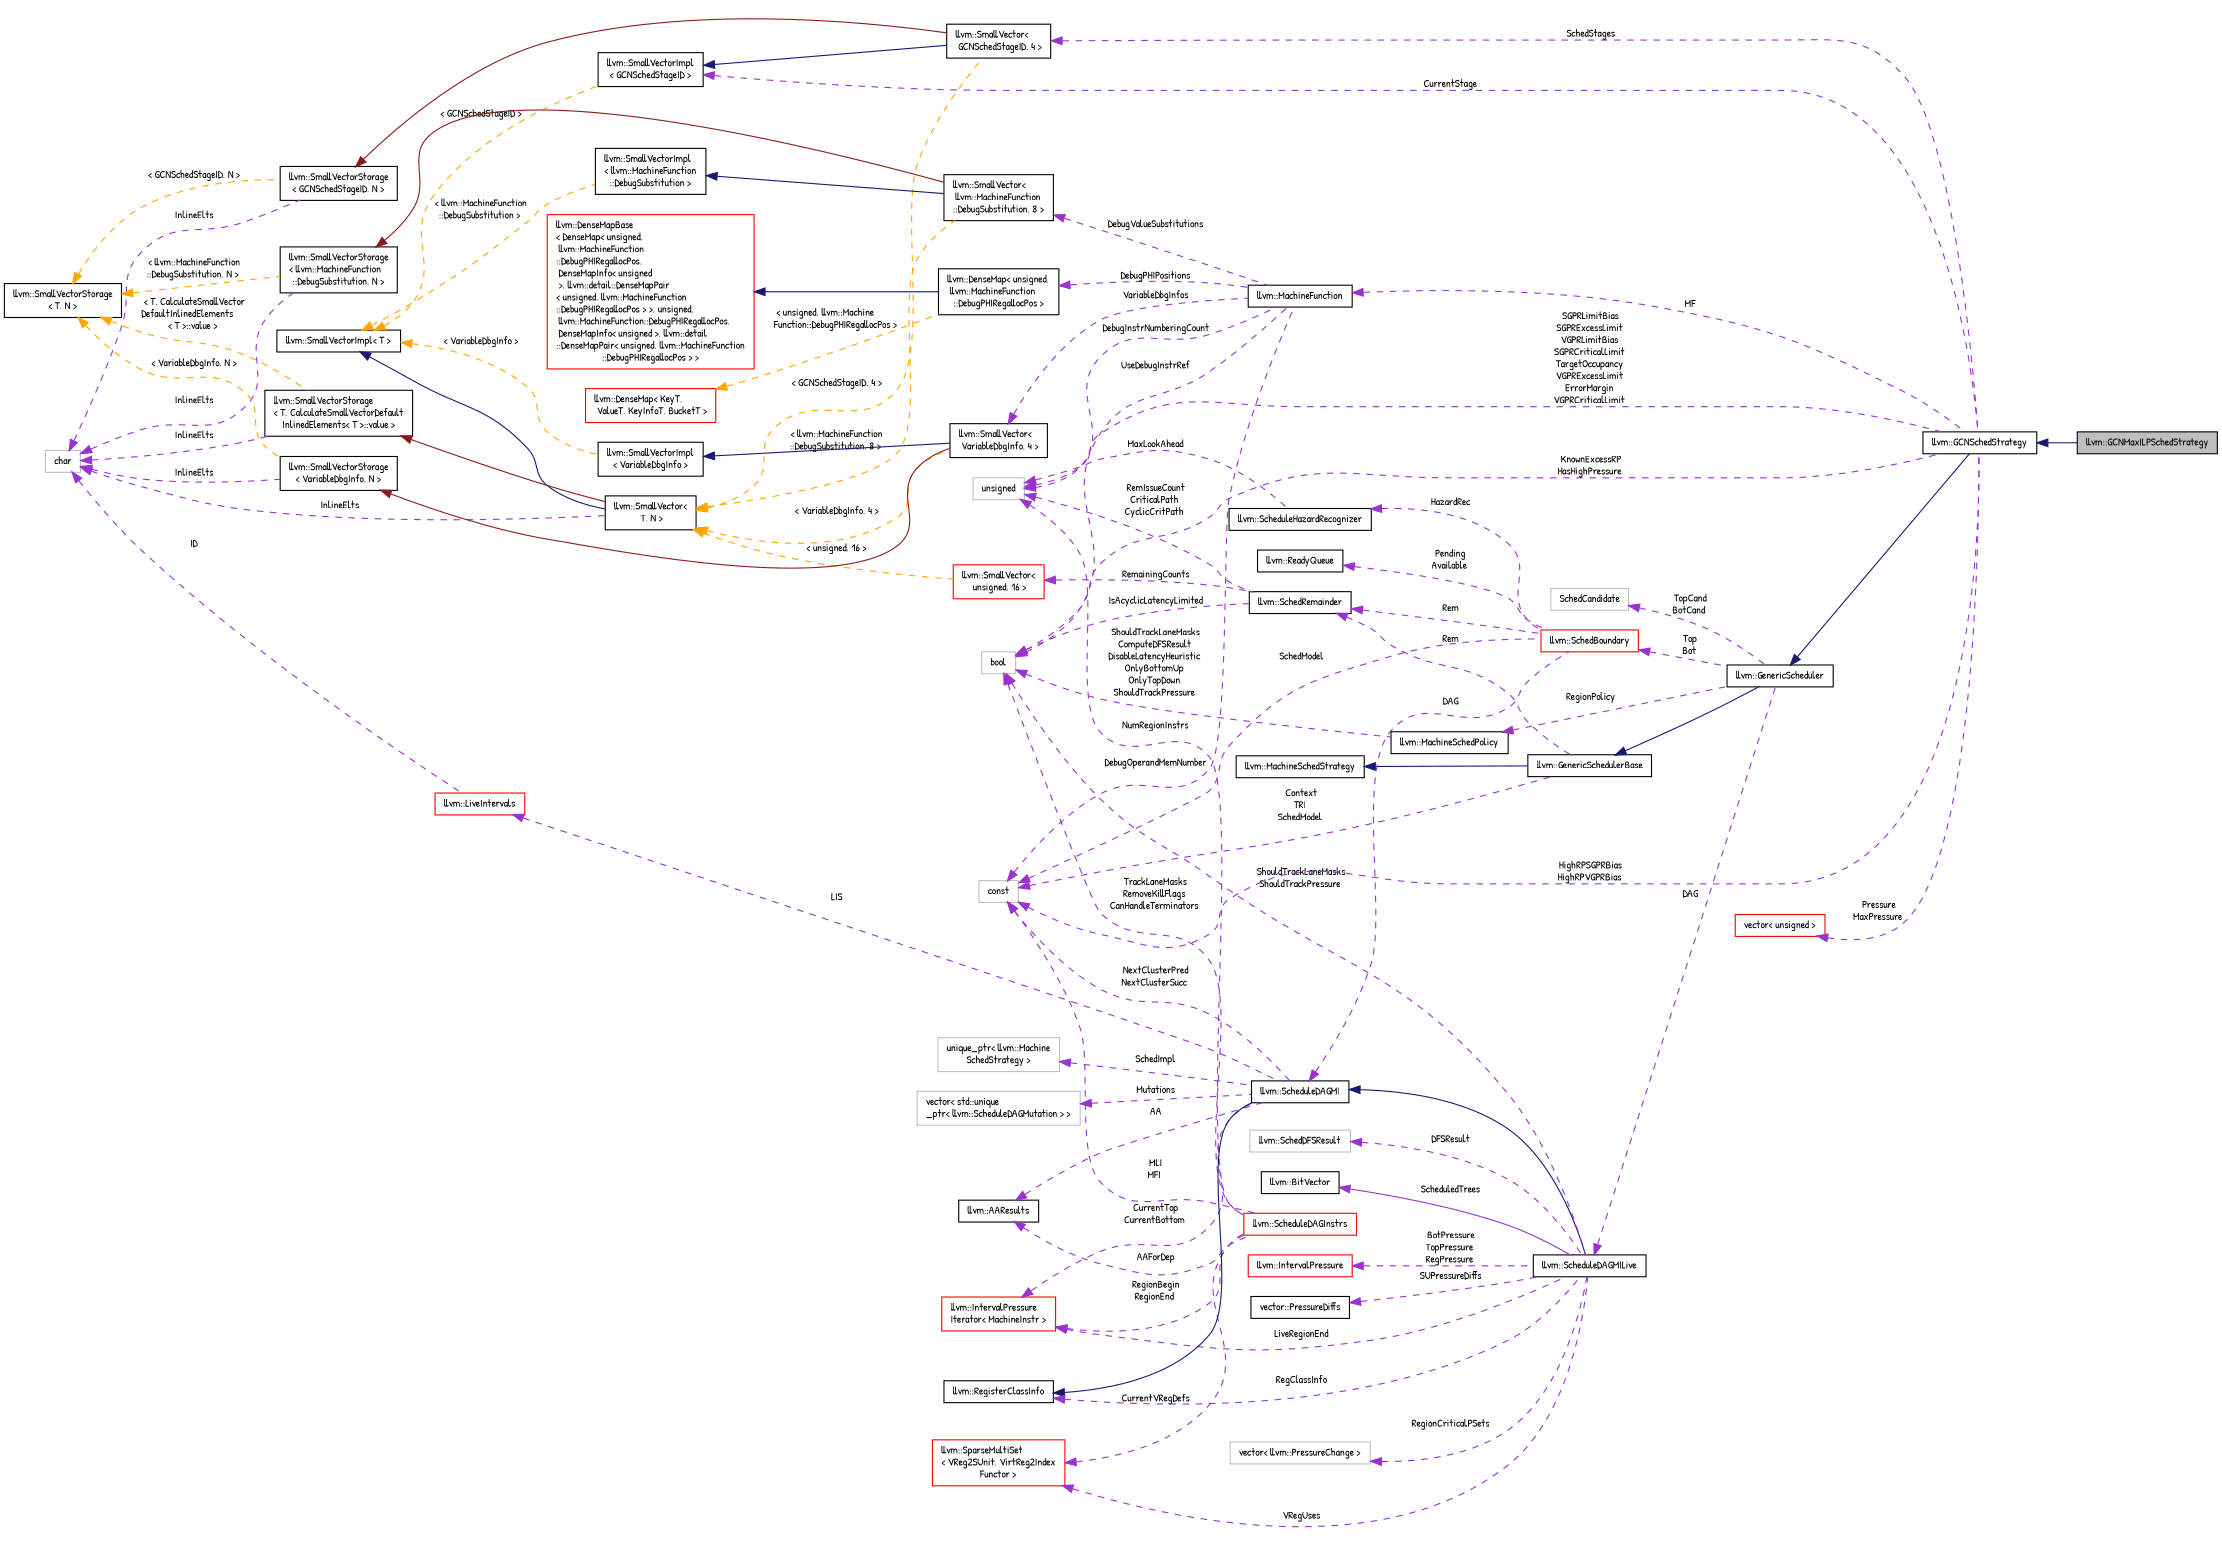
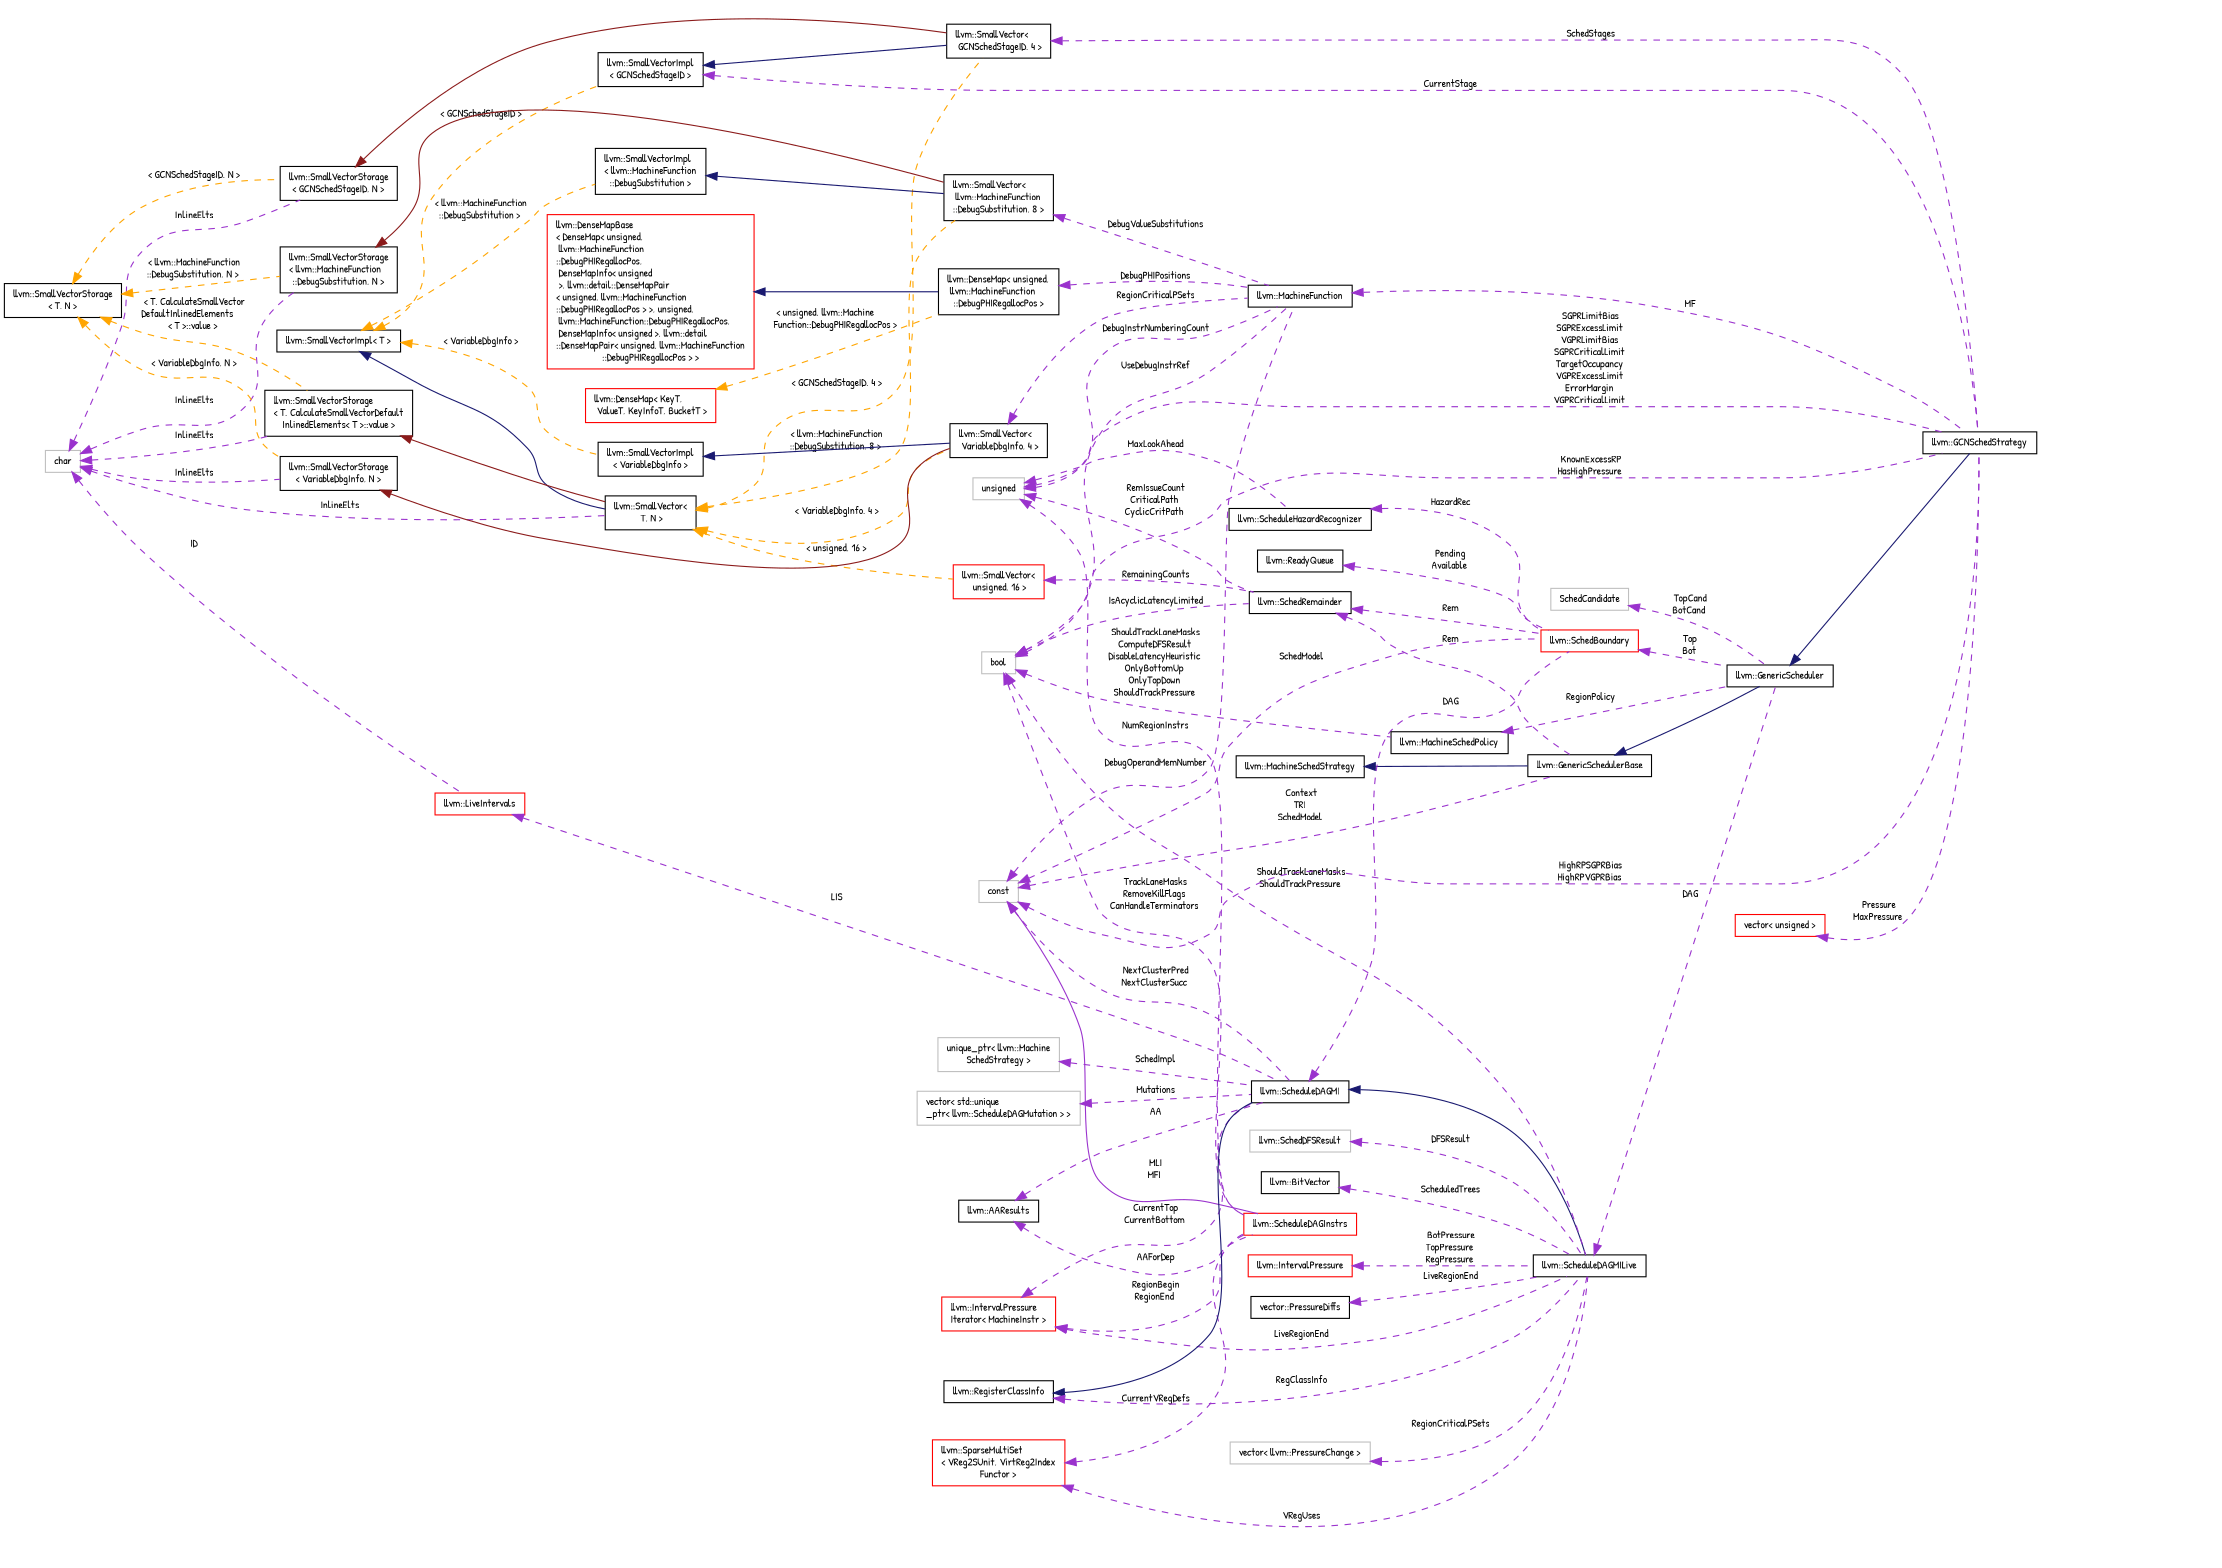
edge "llvm::MachineFunction" -> "llvm::SmallVector< VariableDbgInfo, 4 >": label " VariableDbgInfos" -> " RegionCriticalPSets"
node "llvm::GCNMaxILPSchedStrategy": removed
edge "llvm::ScheduleDAGInstrs" -> "const": style dashed -> solid
edge "llvm::ScheduleDAGMILive" -> "llvm::BitVector": style solid -> dashed
edge "llvm::ScheduleDAGMILive" -> "vector::PressureDiffs": label " SUPressureDiffs" -> " LiveRegionEnd"
